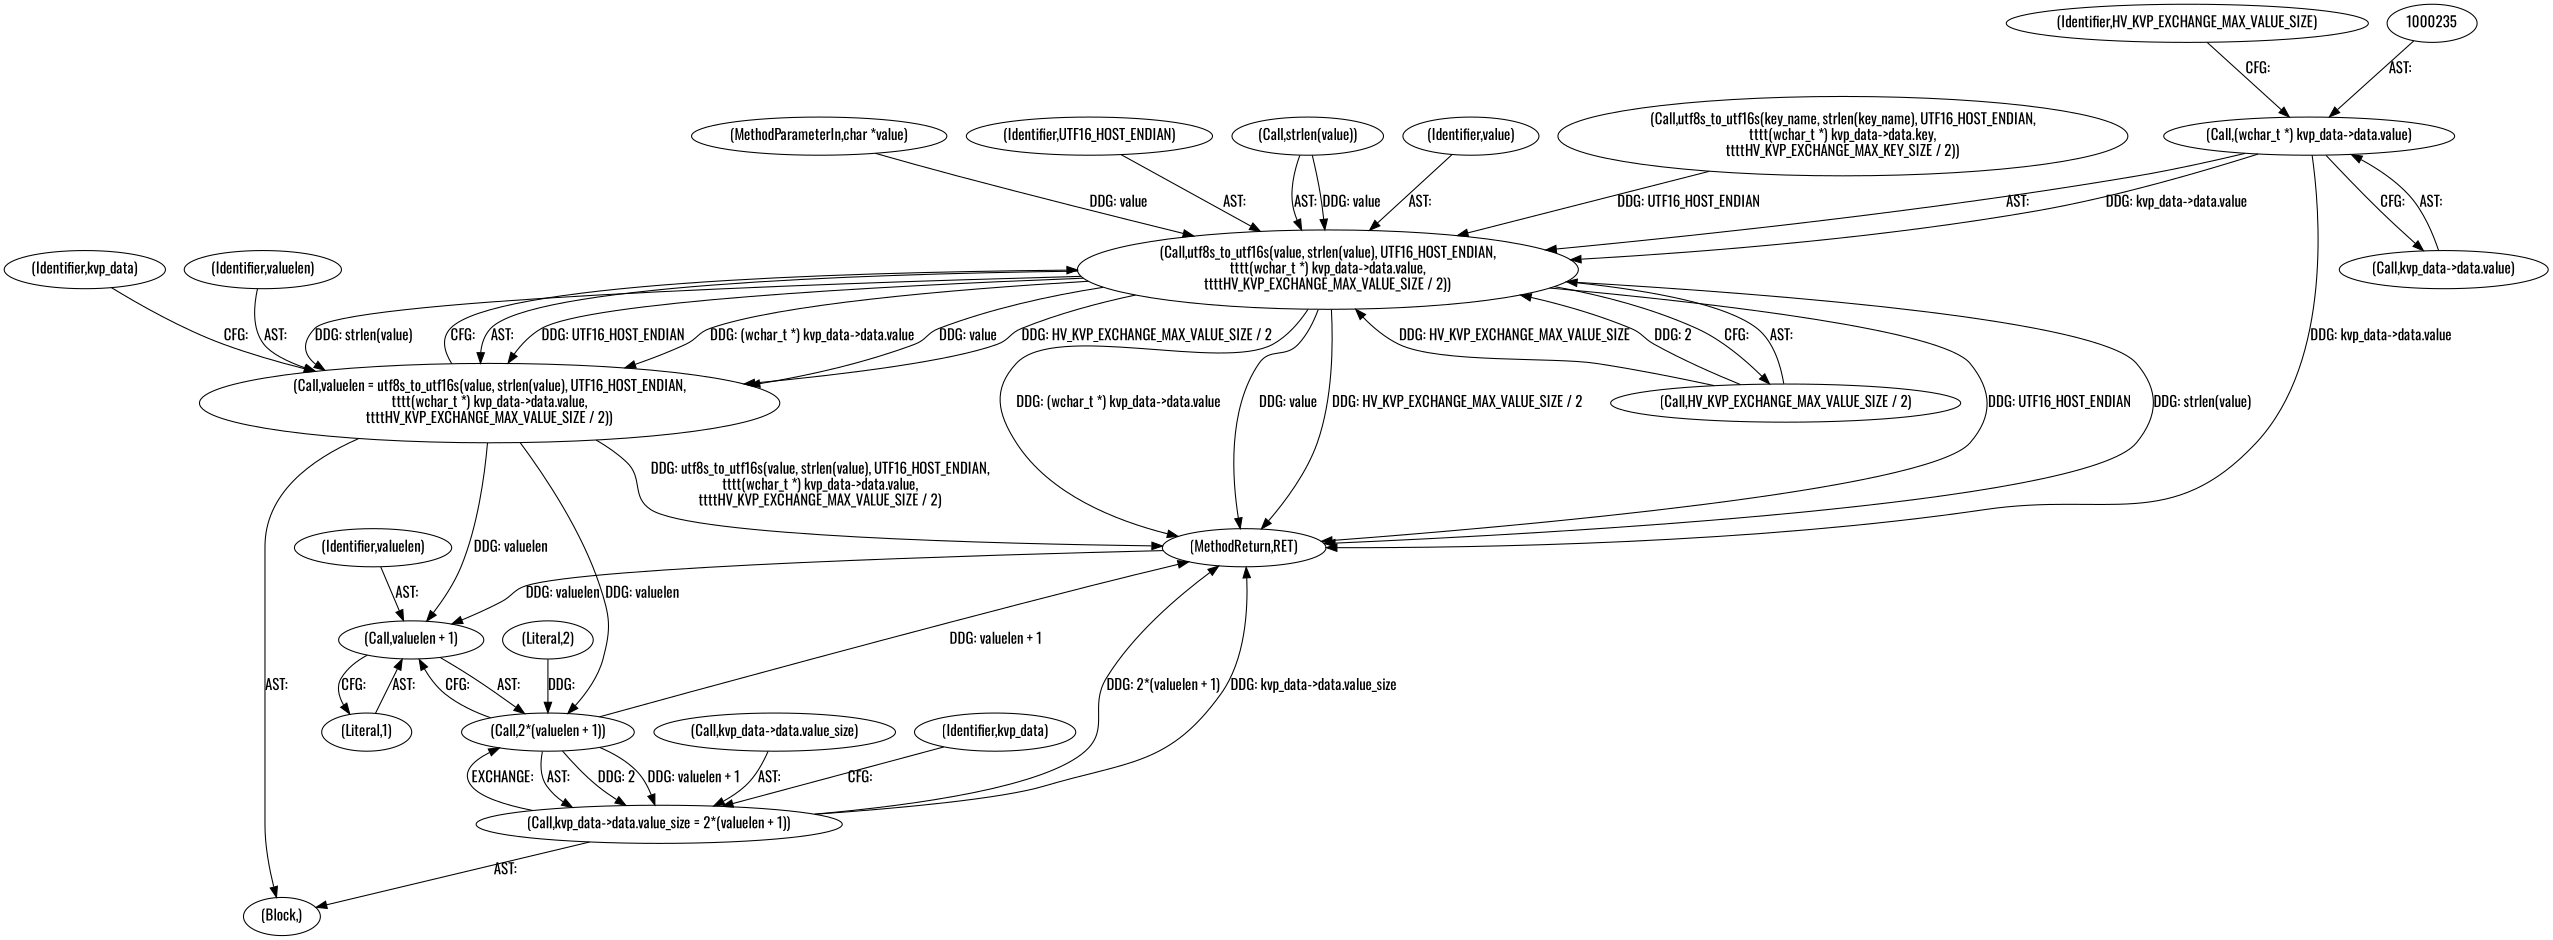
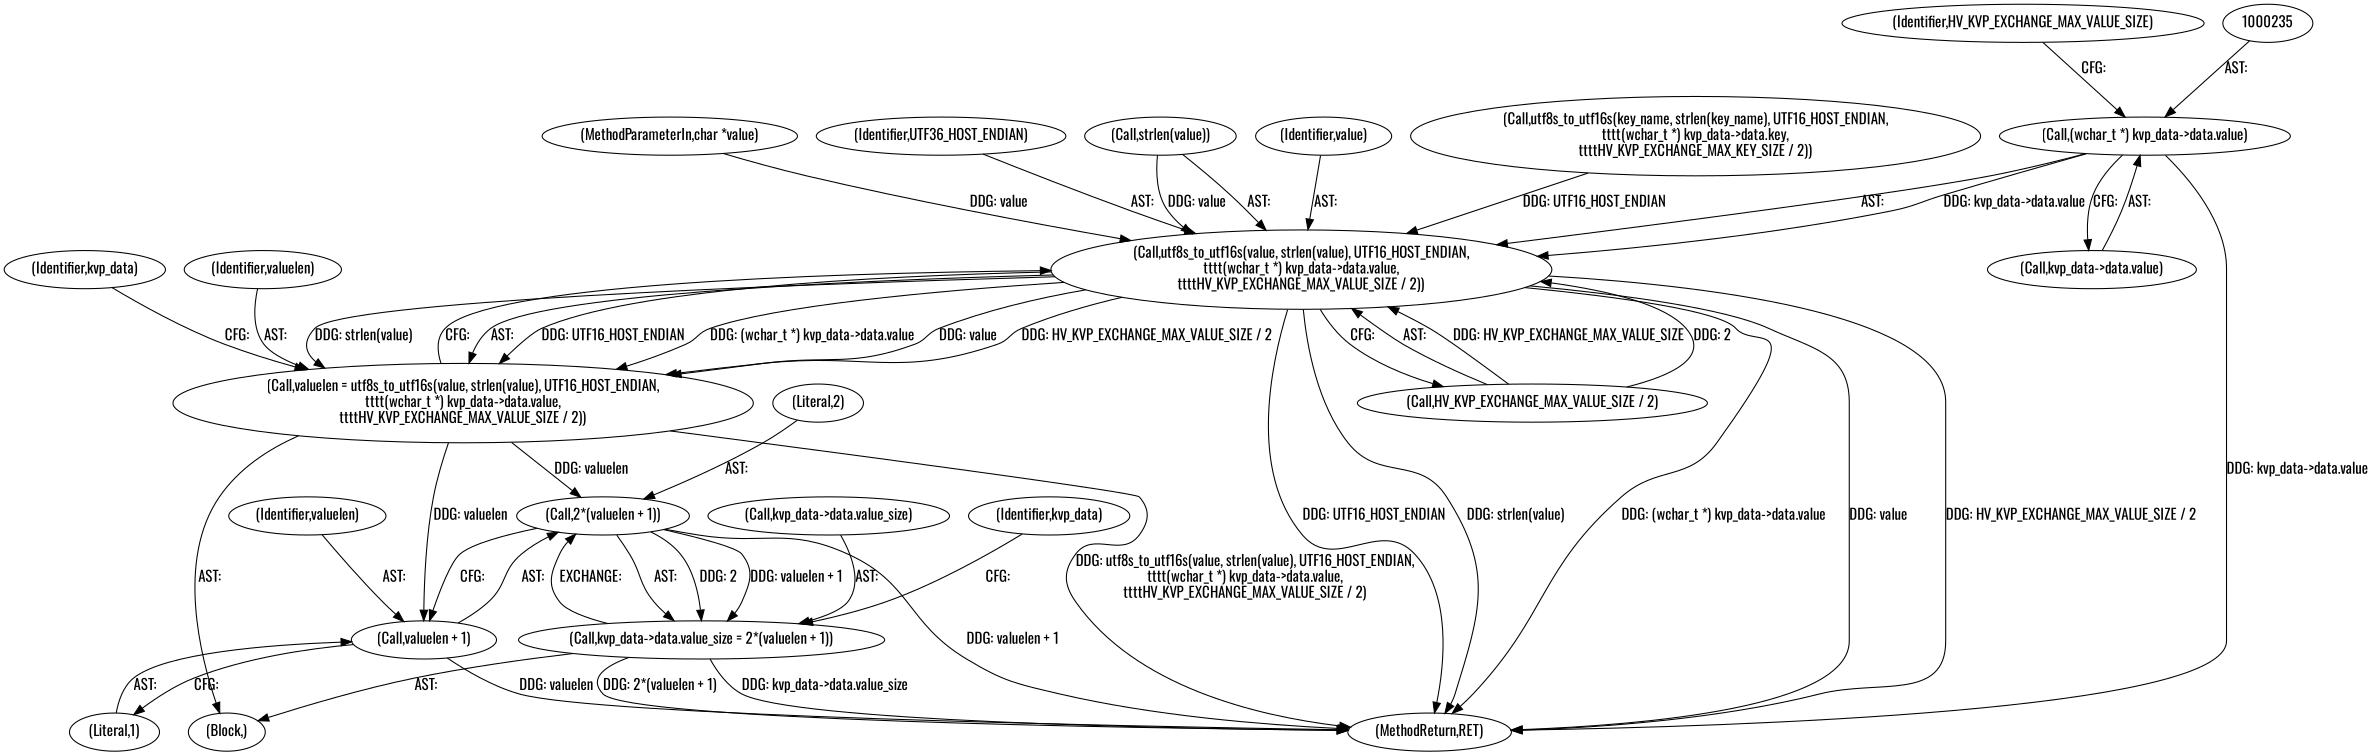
node "(Identifier,UTF16_HOST_ENDIAN)": label "(Identifier,UTF16_HOST_ENDIAN)" -> "(Identifier,UTF36_HOST_ENDIAN)"
edge "(MethodReturn,RET)" -> "(Call,valuelen + 1)": reversed
edge "(Literal,2)" -> "(Call,2*(valuelen + 1))": label "DDG: " -> "AST: "
